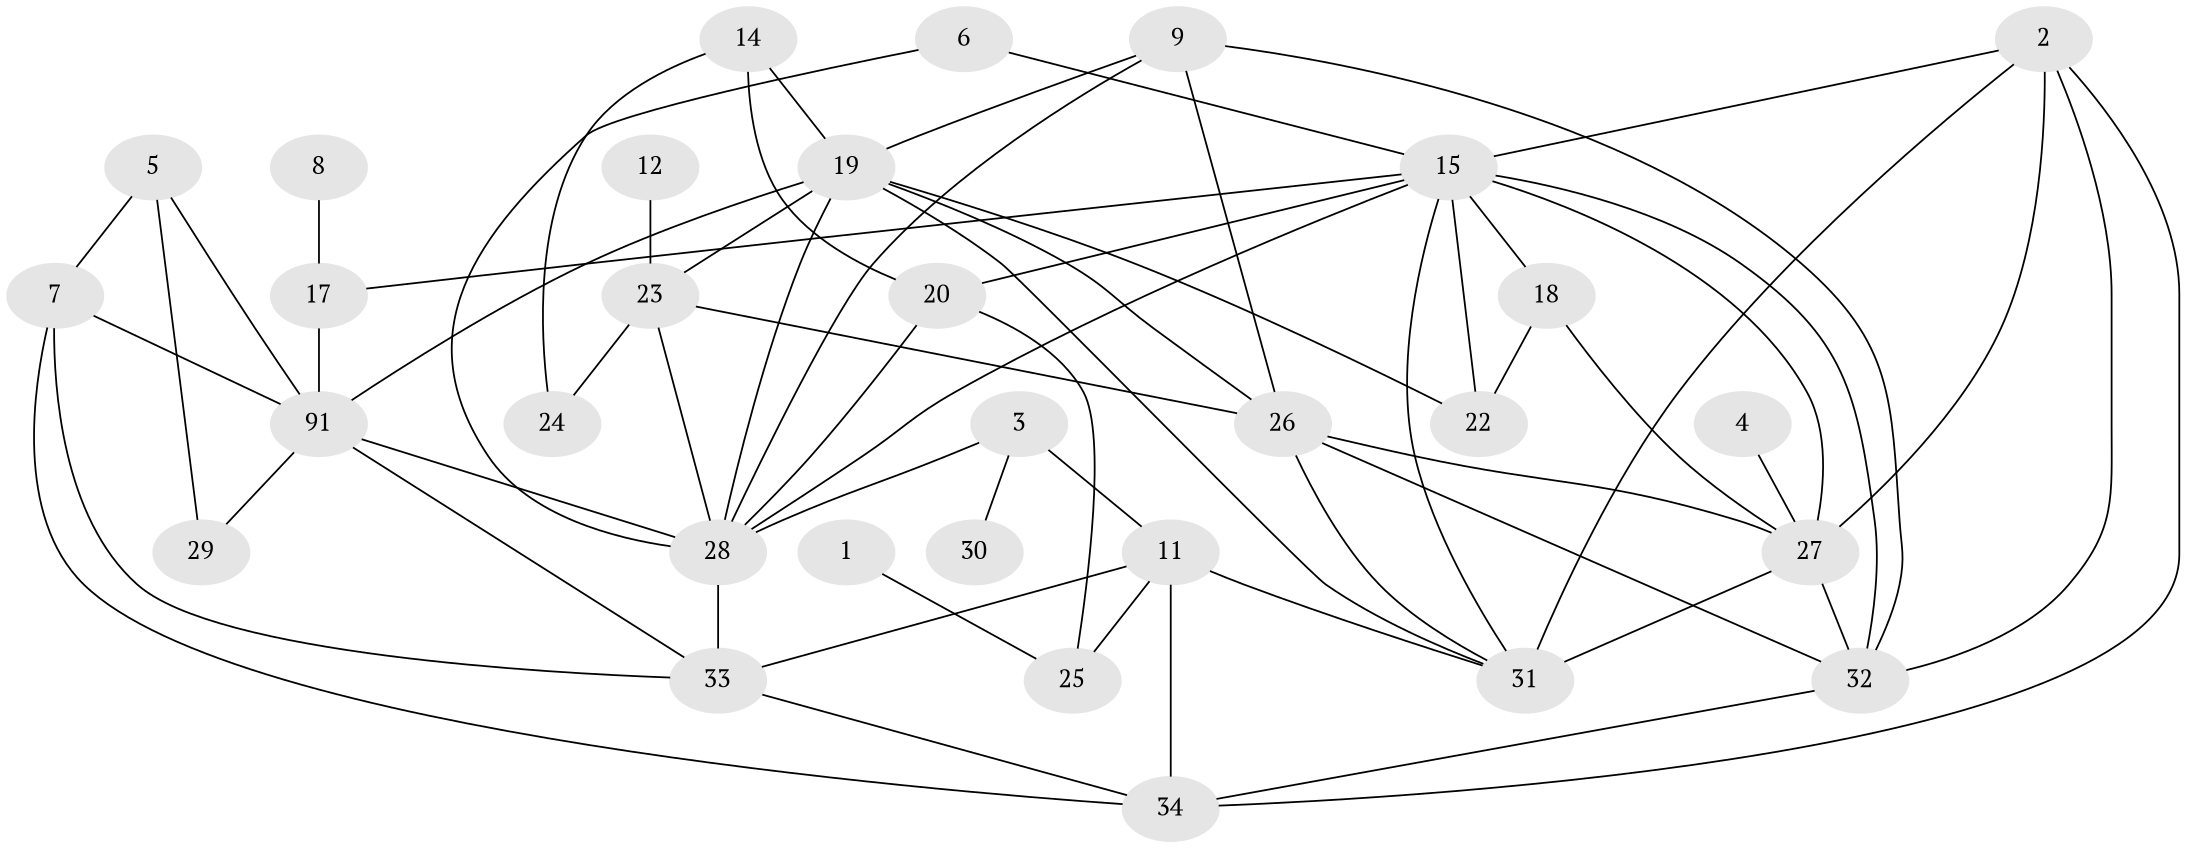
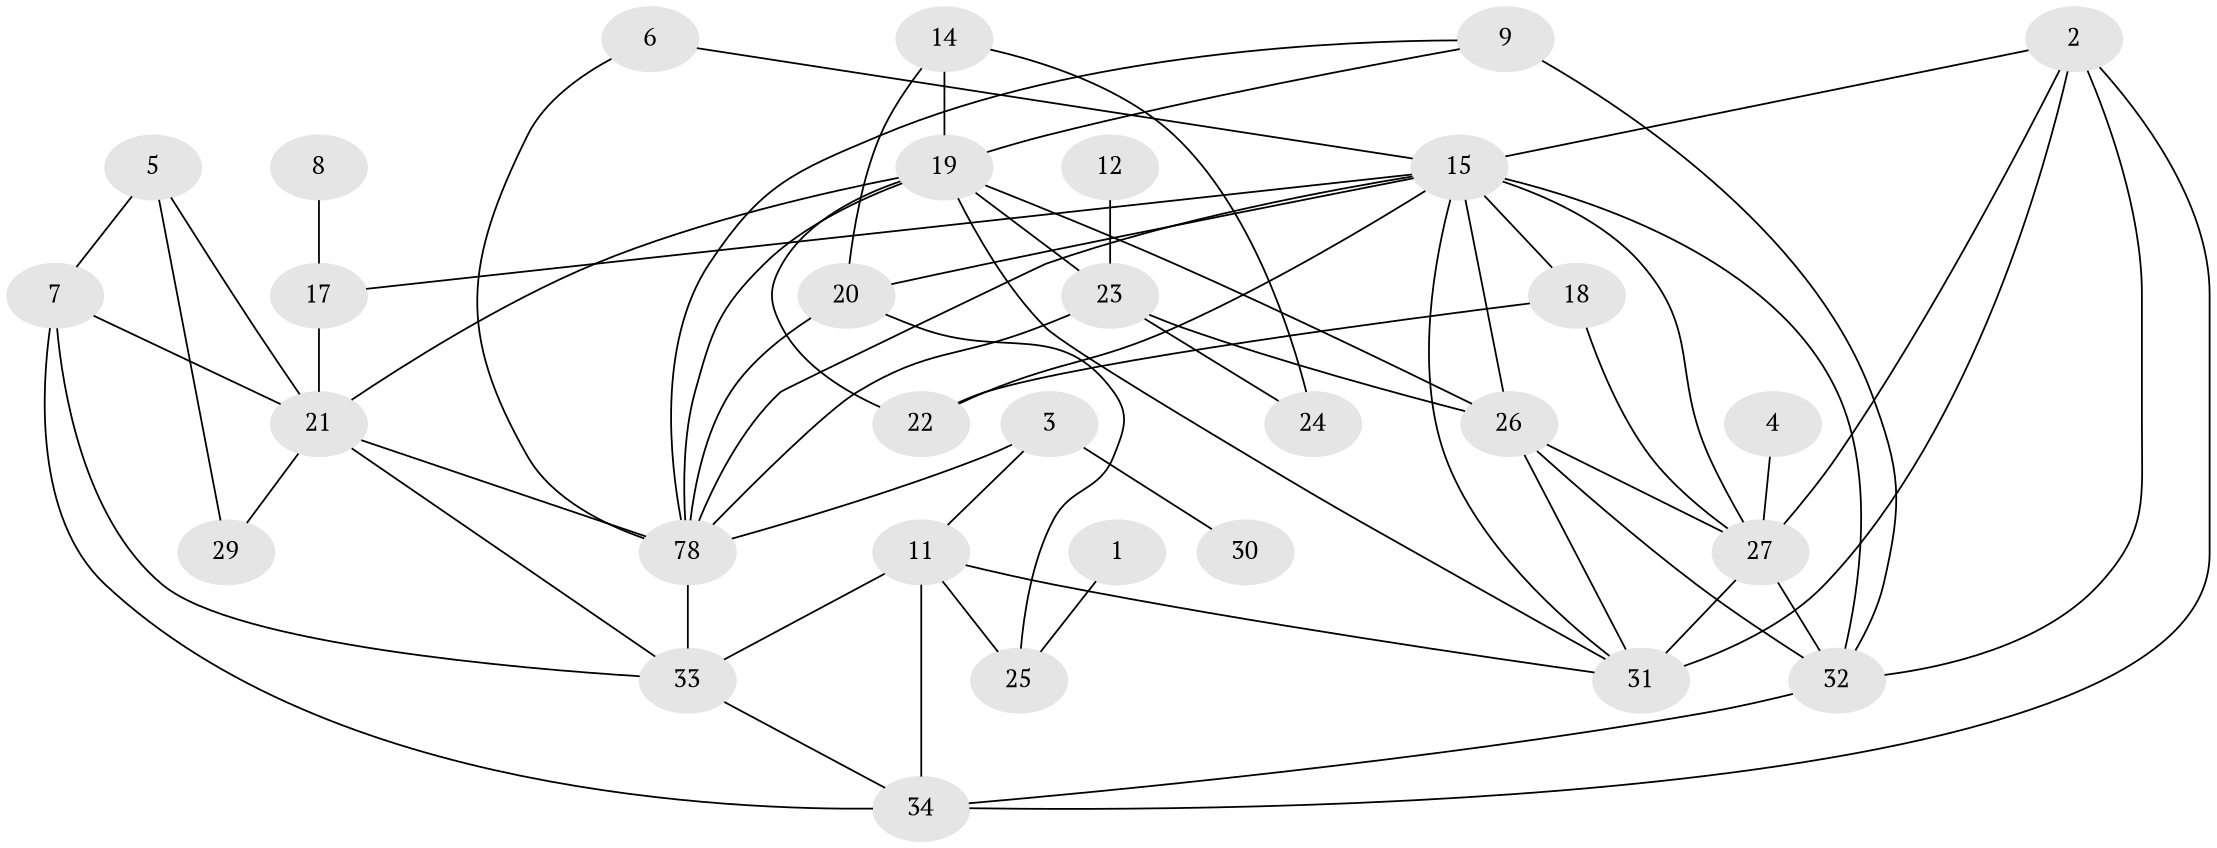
edge "9" -- "26": now "15" -- "26"
node "91": label "91" -> "21"
node "28": label "28" -> "78"
